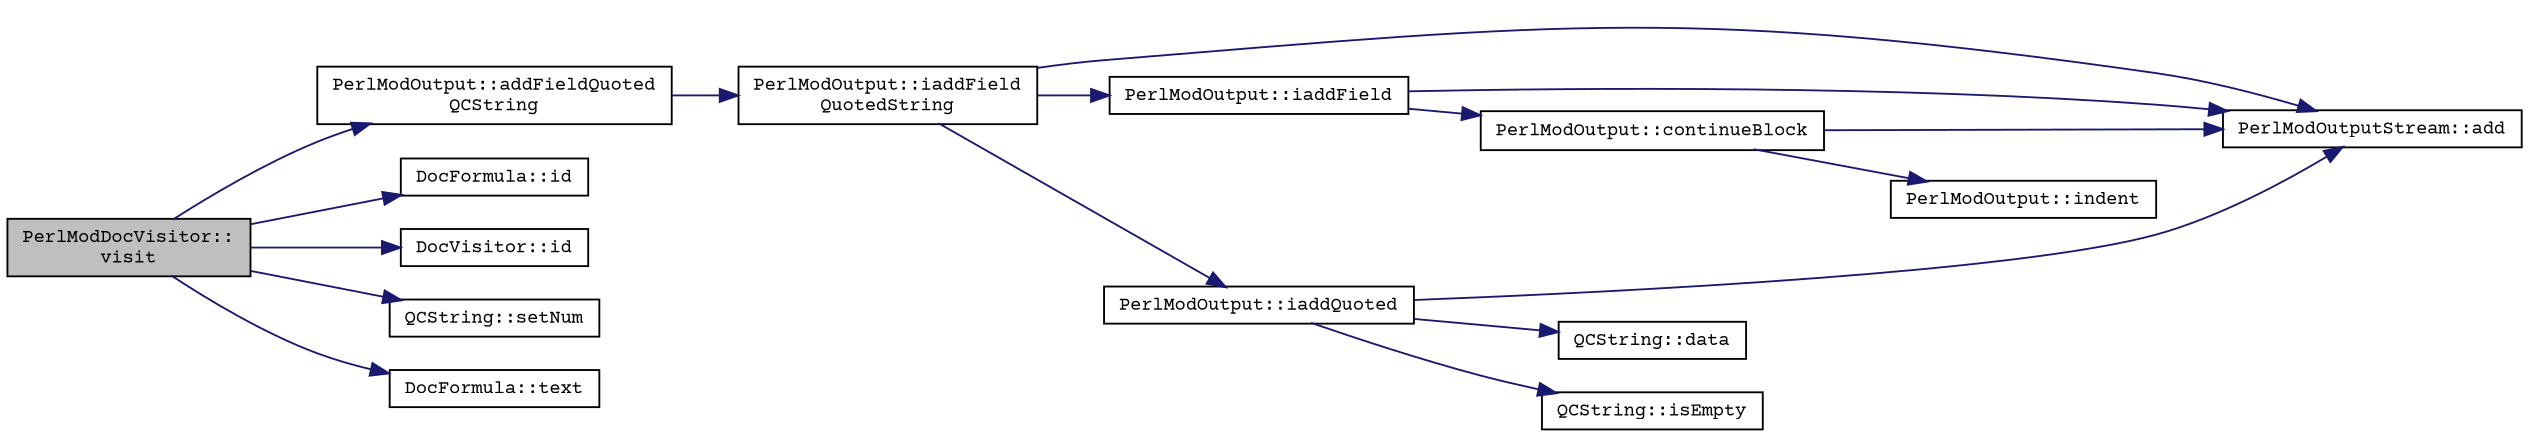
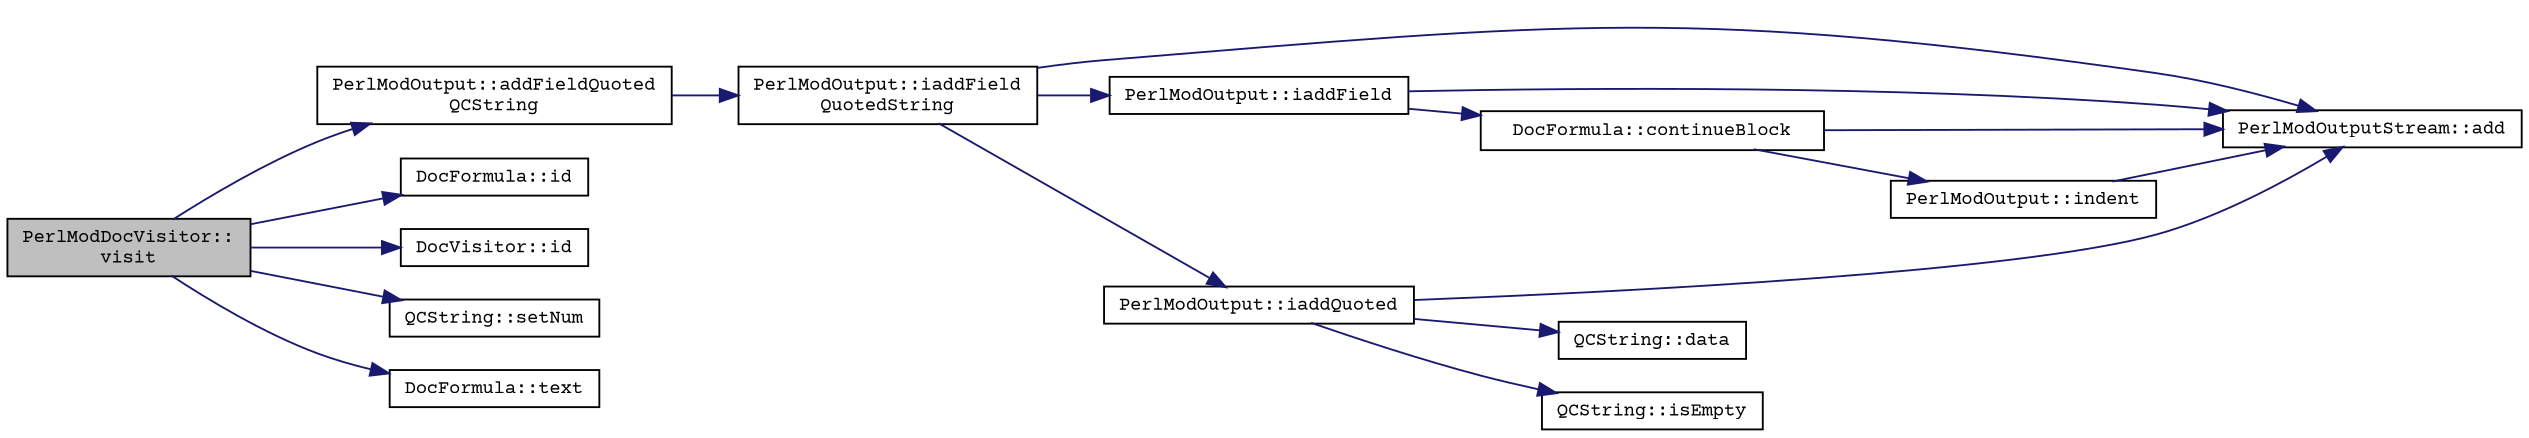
node "PerlModOutput::continueBlock": label "PerlModOutput::continueBlock" -> "DocFormula::continueBlock"
edge "PerlModOutput::indent" -> "PerlModOutputStream::add": added
